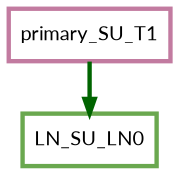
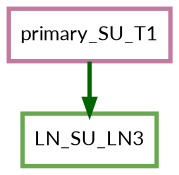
node "LN_SU_LN0": label "LN_SU_LN0" -> "LN_SU_LN3"
